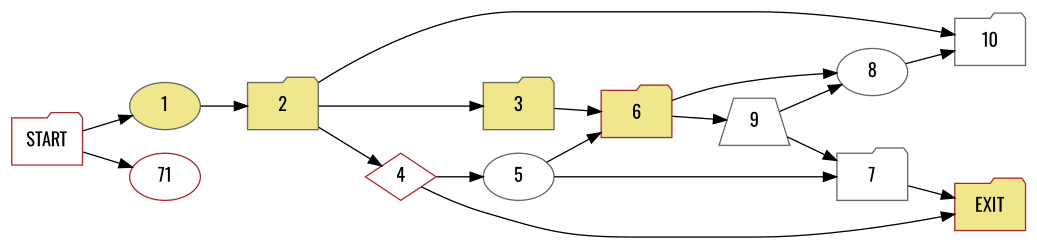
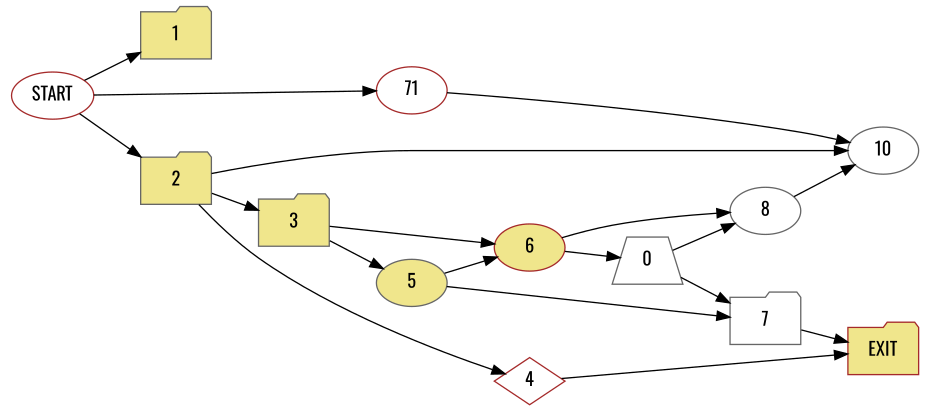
node "10": shape folder -> ellipse
node "1": shape ellipse -> folder
edge "1" -> "2": now "START" -> "2"
edge "71" -> "10": added
node "6": shape folder -> ellipse
node "9": label "9" -> "0"
node "START": shape folder -> ellipse
edge "4" -> "5": now "3" -> "5"
node "5": fillcolor white -> khaki
